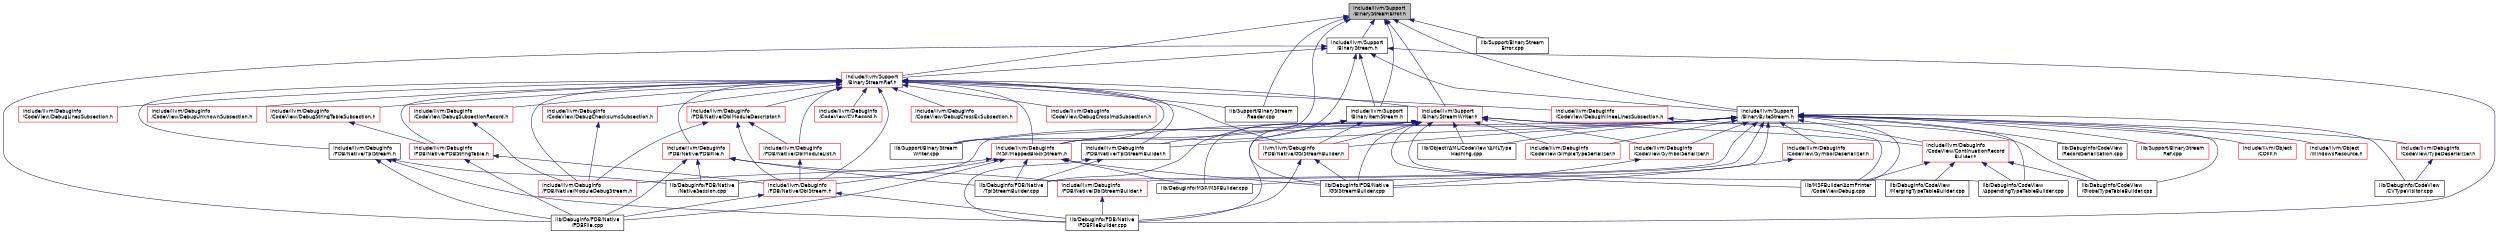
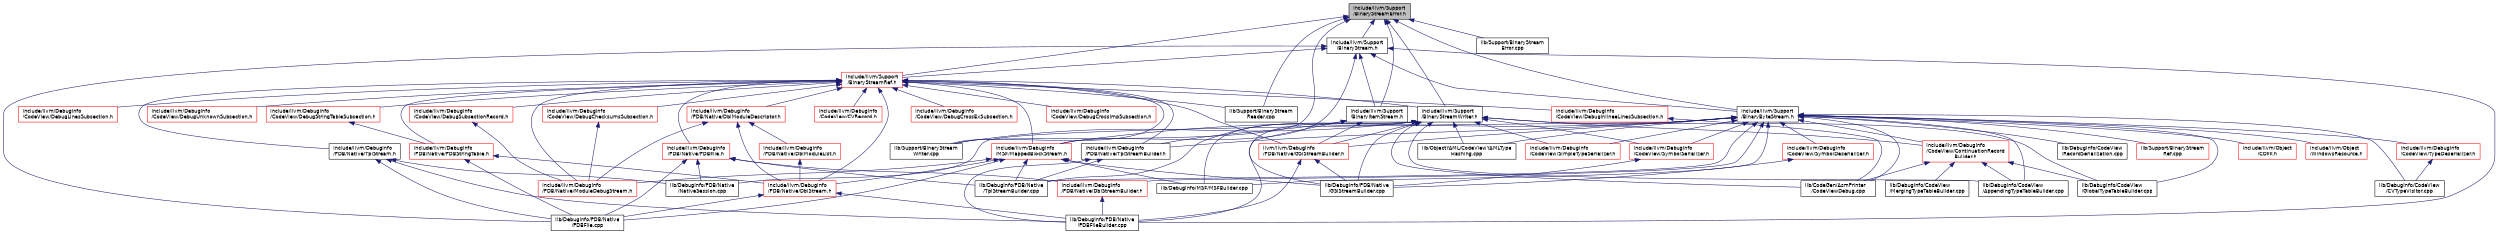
edge "include/llvm/DebugInfo /PDB/Native/DbiModuleList.h" -> "include/llvm/Support /BinaryStreamRef.h": removed
node "include/llvm/Support /BinaryStreamWriter.h": color red -> black
node "lib/MSFBuilder/AsmPrinter /CodeViewDebug.cpp": label "lib/MSFBuilder/AsmPrinter /CodeViewDebug.cpp" -> "lib/CodeGen/AsmPrinter /CodeViewDebug.cpp"
